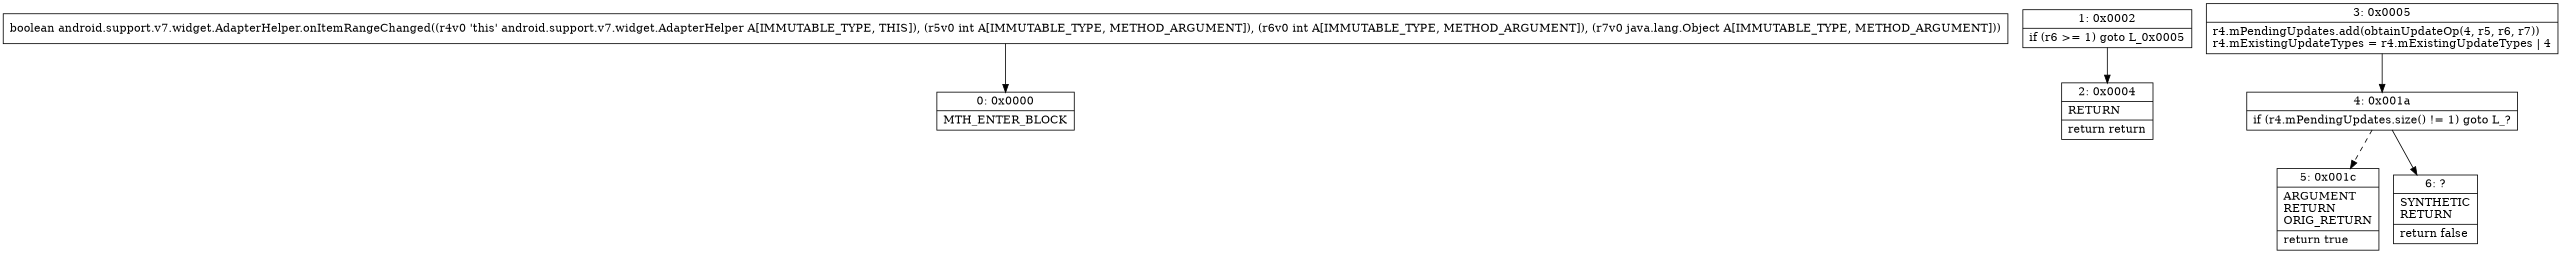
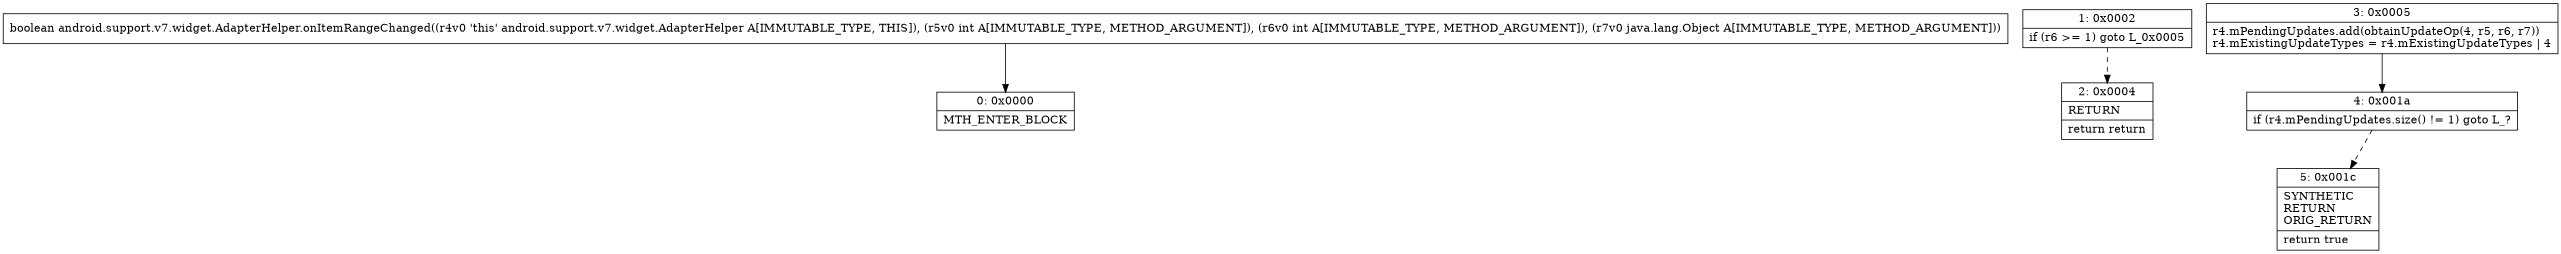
edge "1: 0x0002" -> "2: 0x0004": style solid -> dashed
node "5: 0x001c": text "ARGUMENT" -> "SYNTHETIC"
node "6: ?": removed
